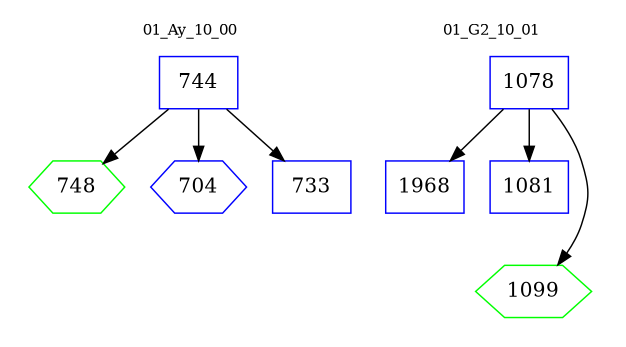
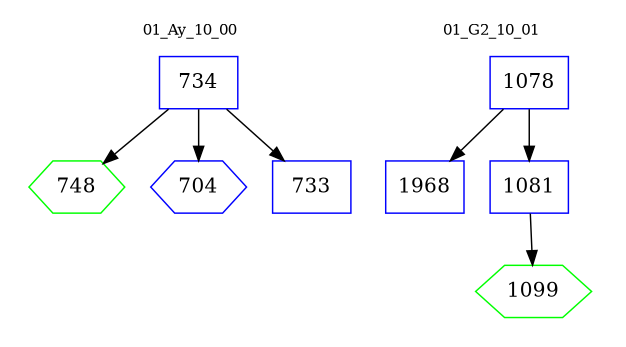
node "744": label "744" -> "734"
edge "1078" -> "1099": now "1081" -> "1099"
